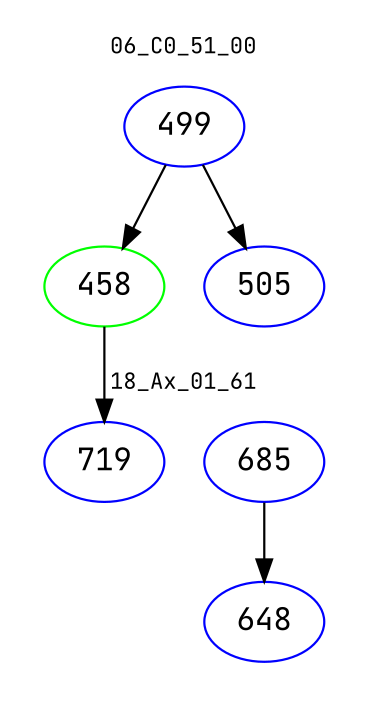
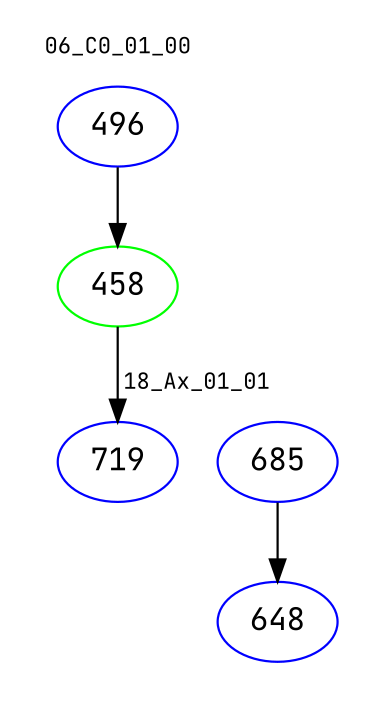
cluster "06_C0_51_00": label "06_C0_51_00" -> "06_C0_01_00"
node "499": label "499" -> "496"
node "505": removed
cluster "18_Ax_01_61": label "18_Ax_01_61" -> "18_Ax_01_01"
